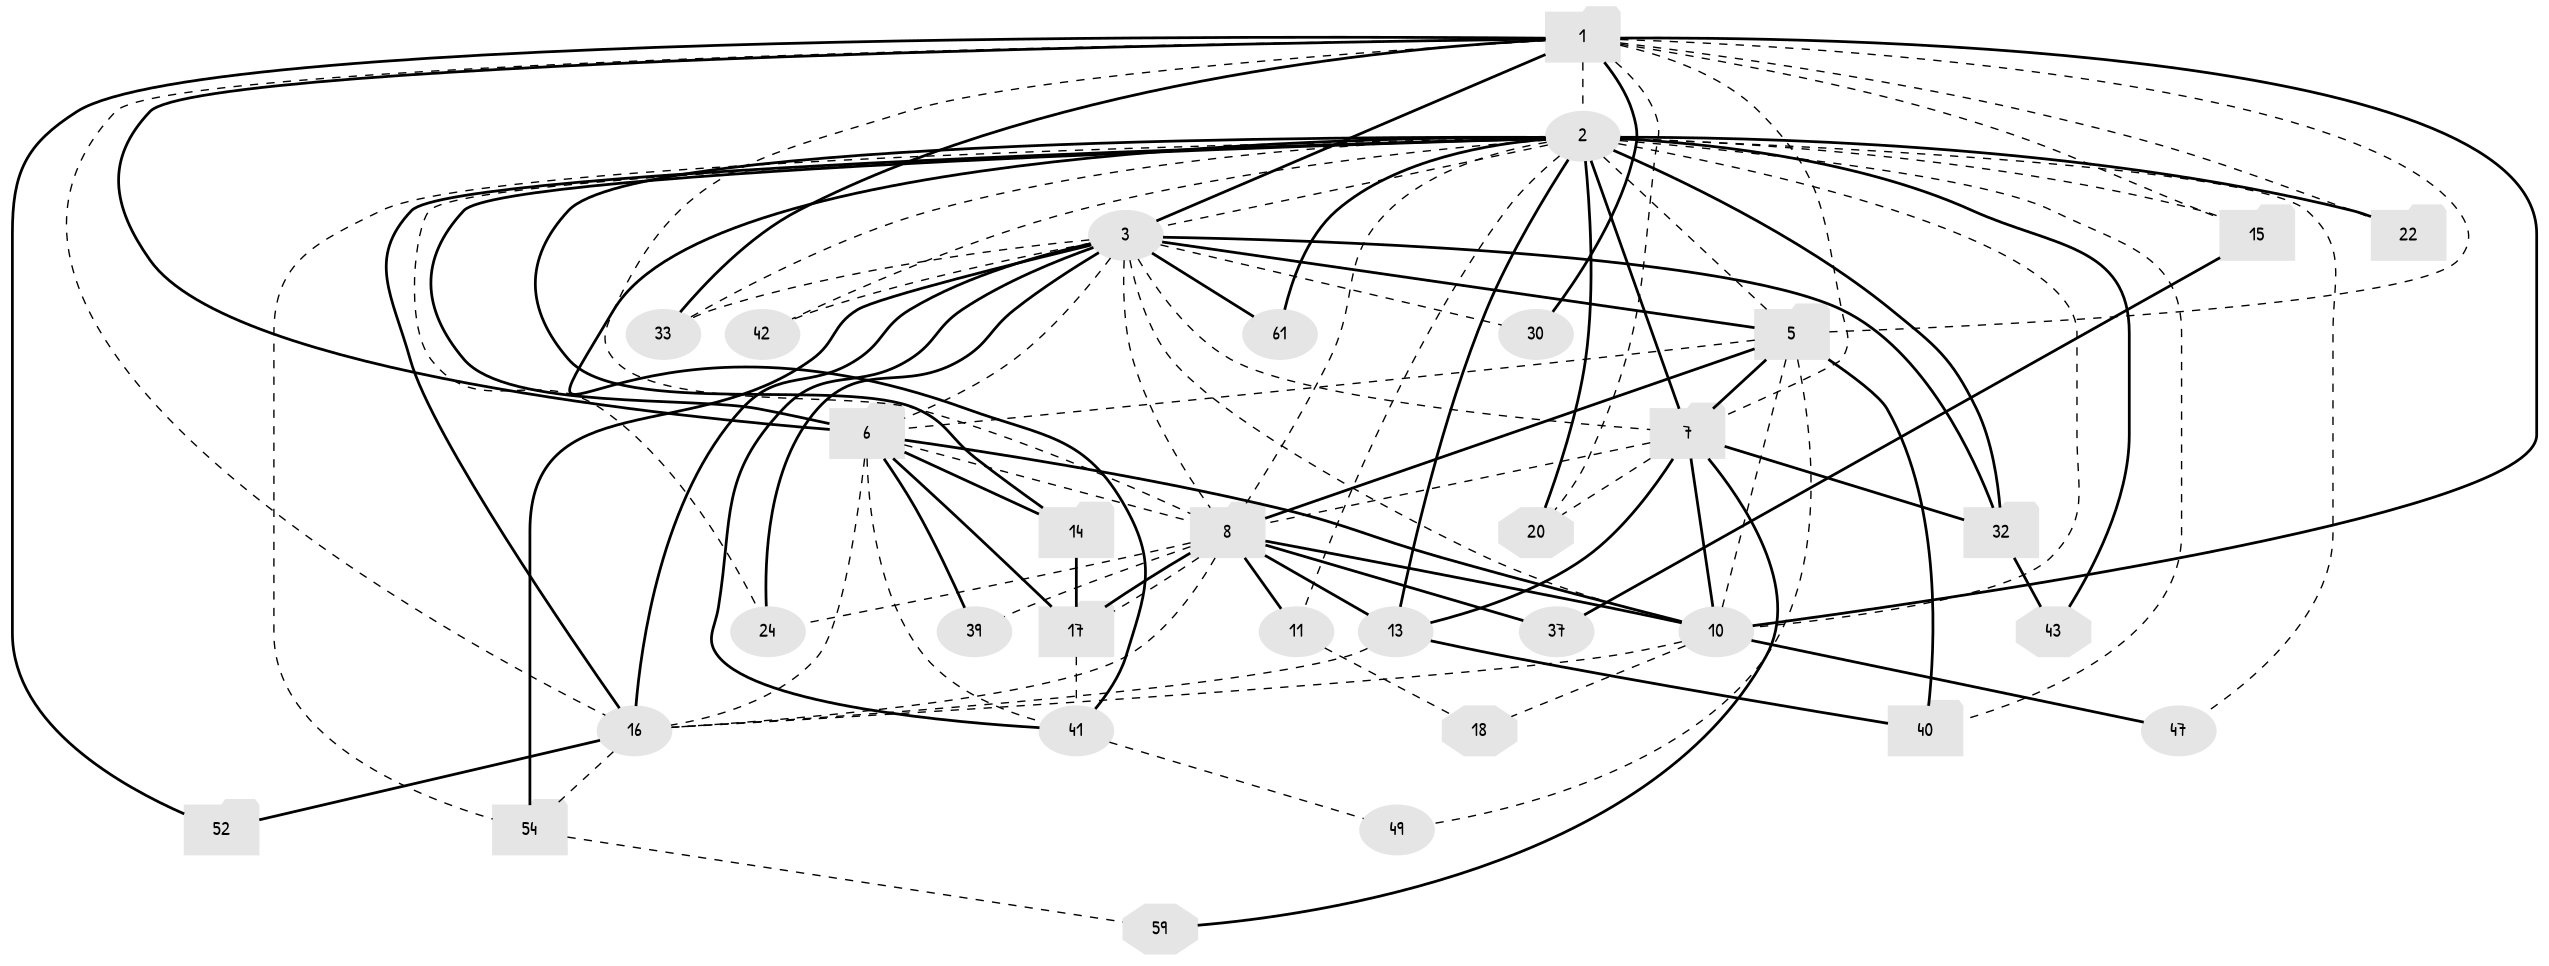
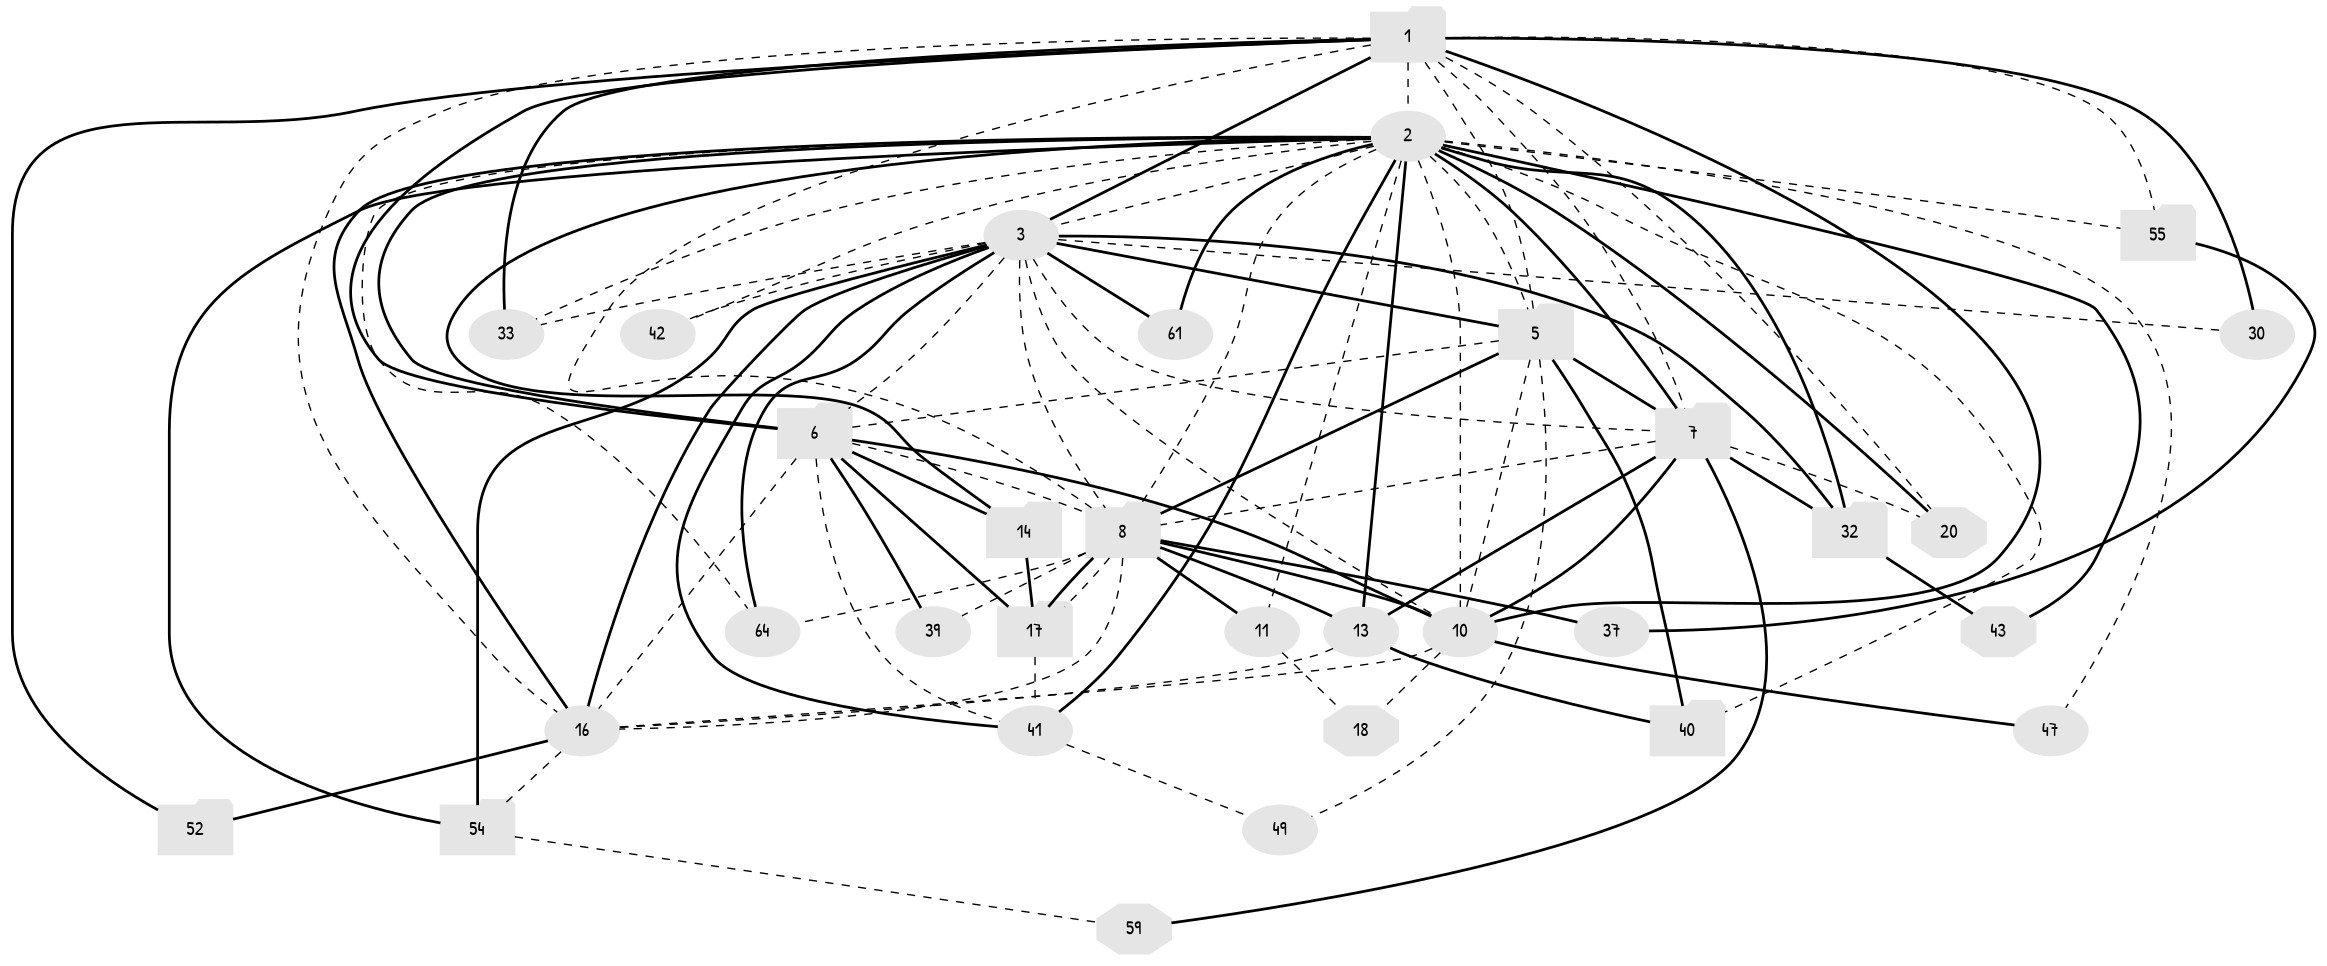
edge "2" -- "54": style dashed -> bold
node "15": label "15" -> "55"
node "22": removed
node "24": label "24" -> "64"
